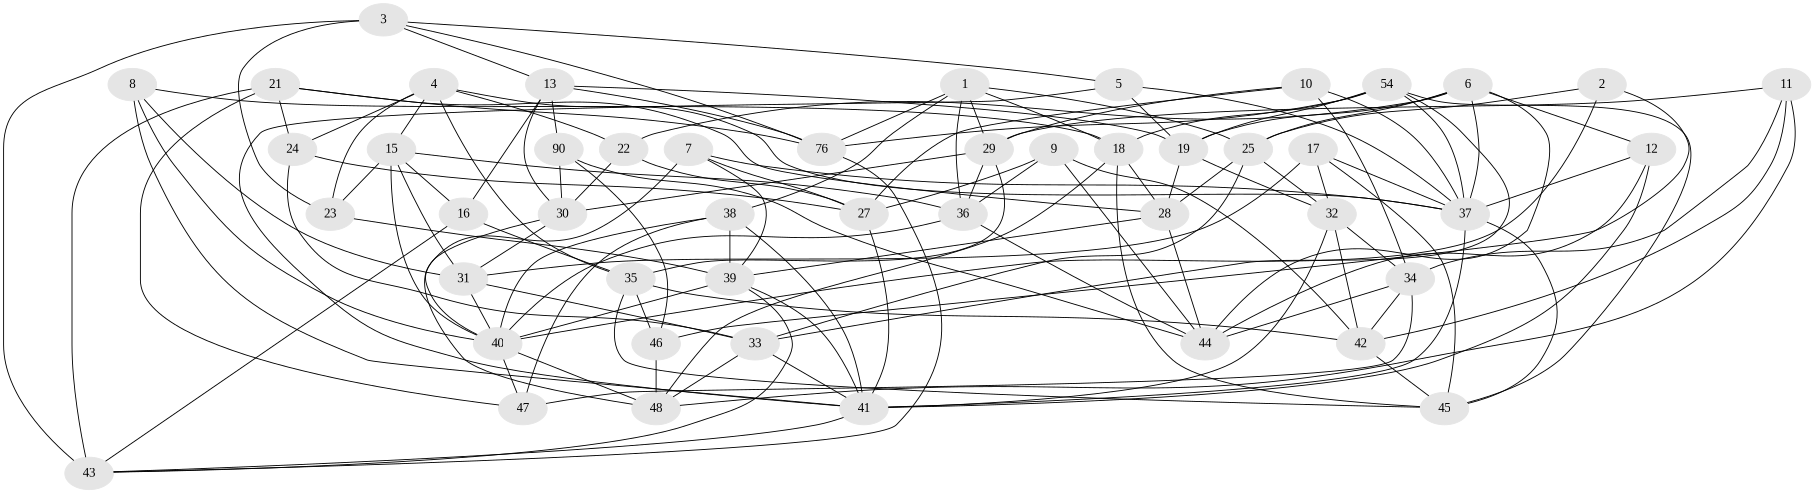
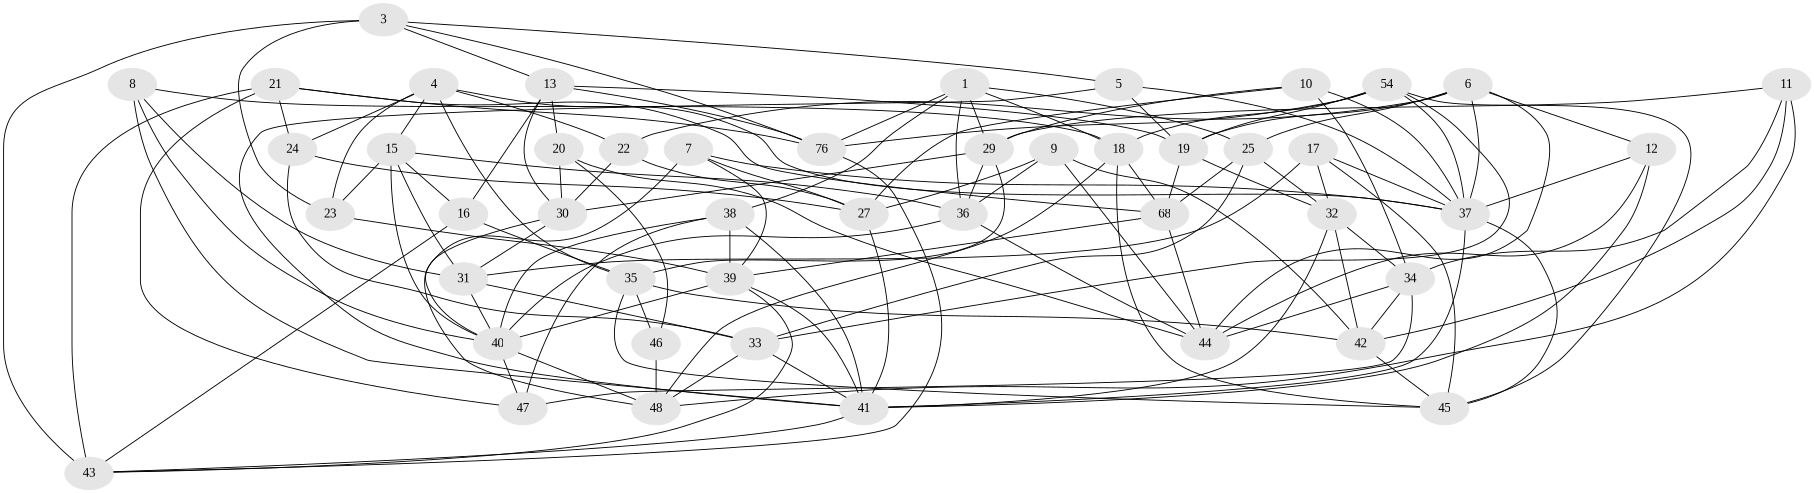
node "2": removed
node "90": label "90" -> "20"
node "28": label "28" -> "68"
